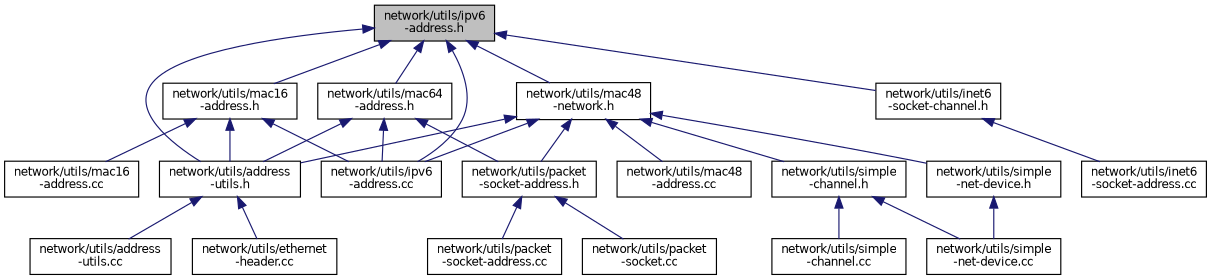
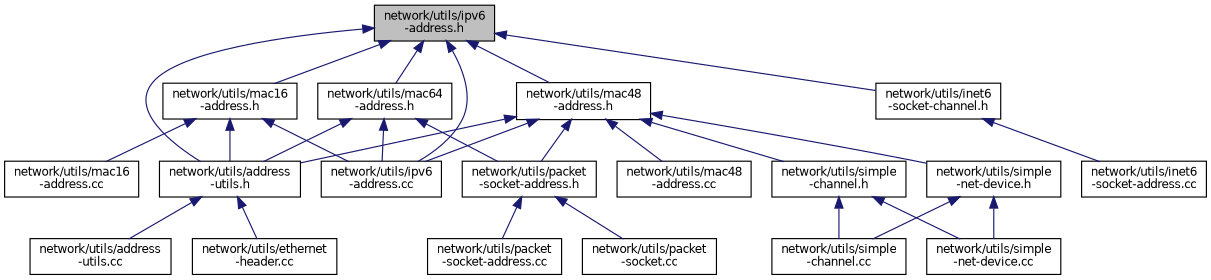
node "network/utils/mac48 -network.h": label "network/utils/mac48 -network.h" -> "network/utils/mac48 -address.h"
edge "network/utils/simple -channel.cc" -> "network/utils/simple -net-device.h": added
